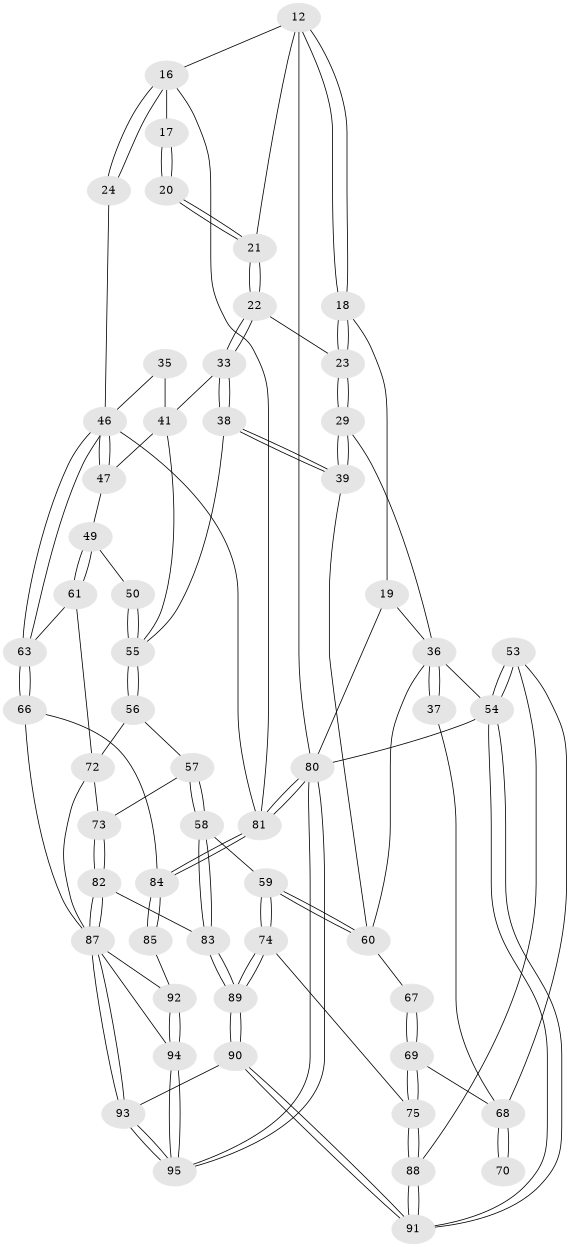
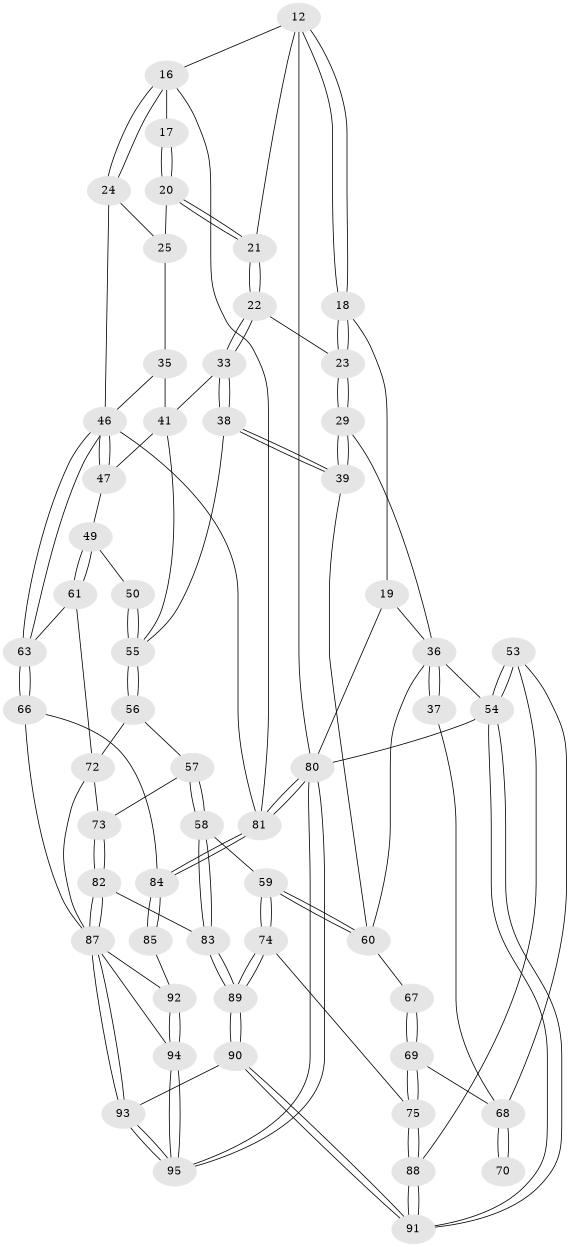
node "25": added
